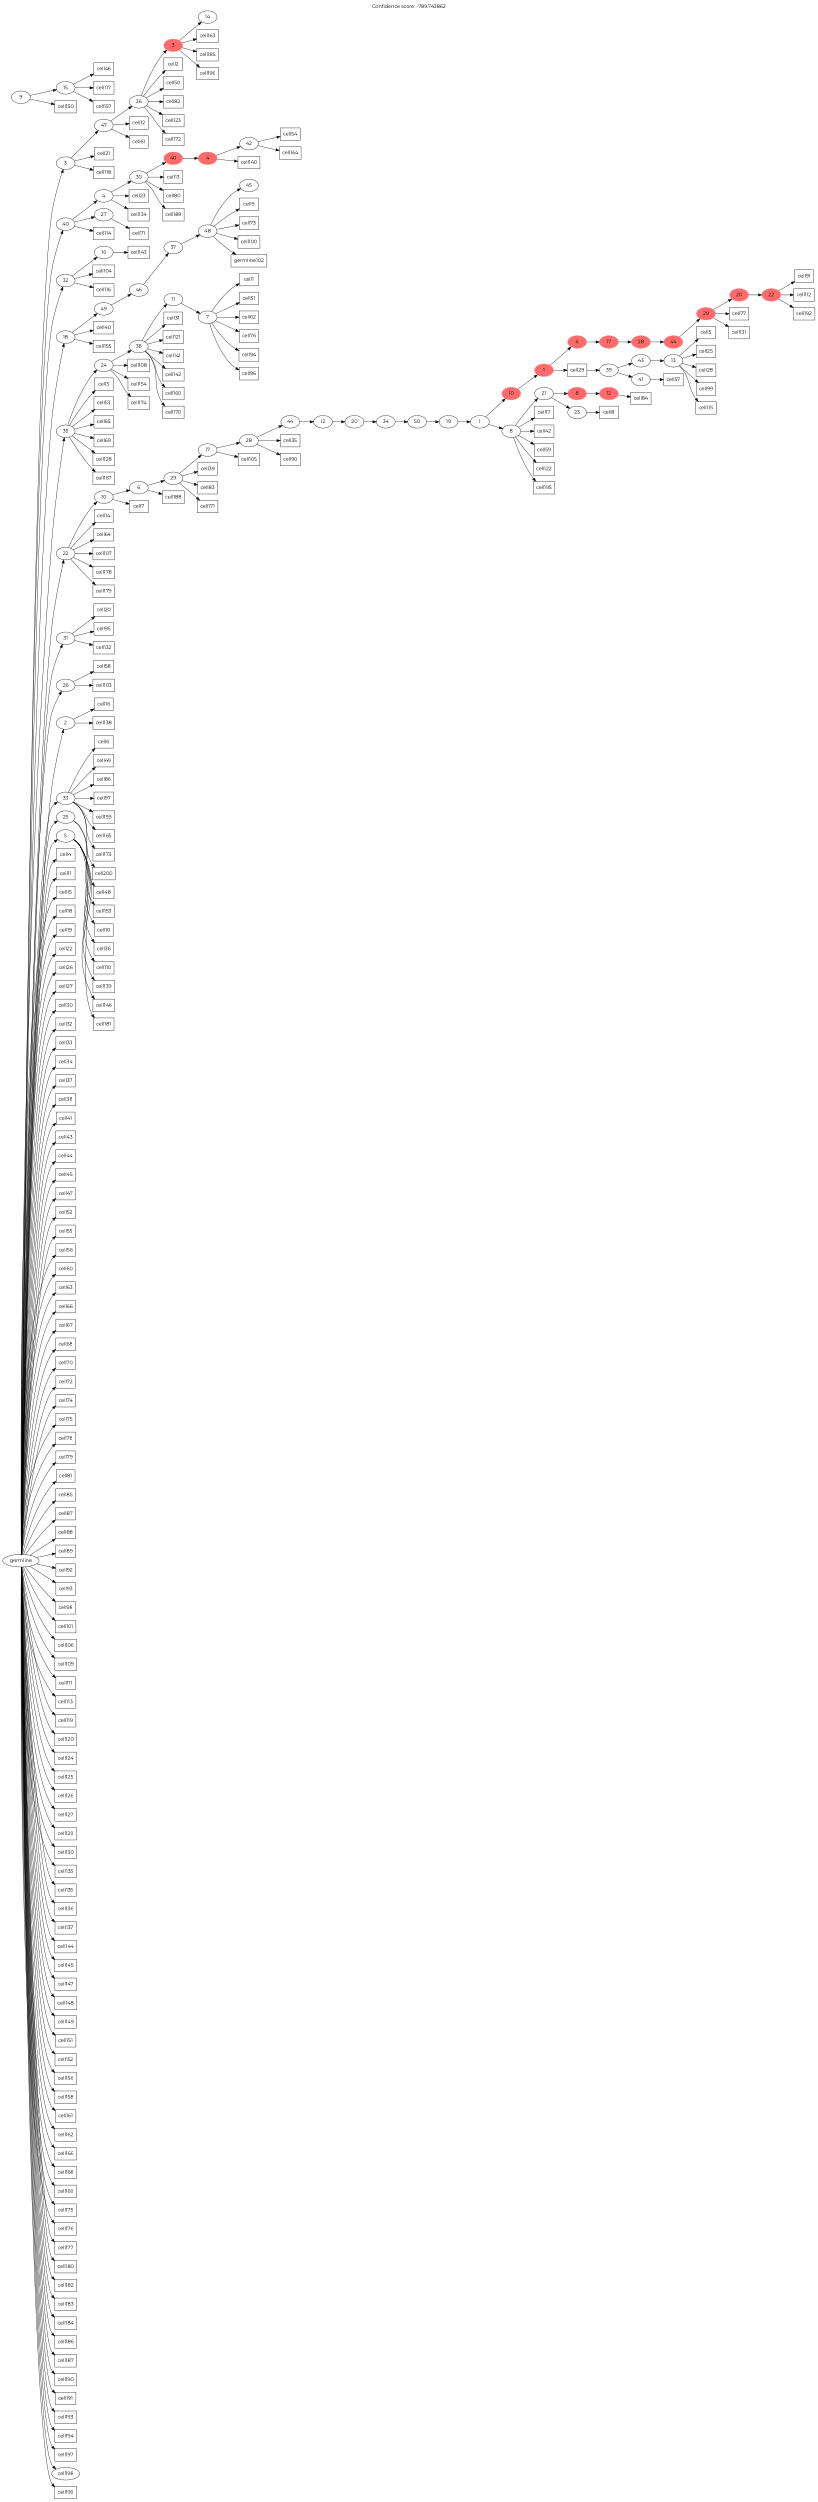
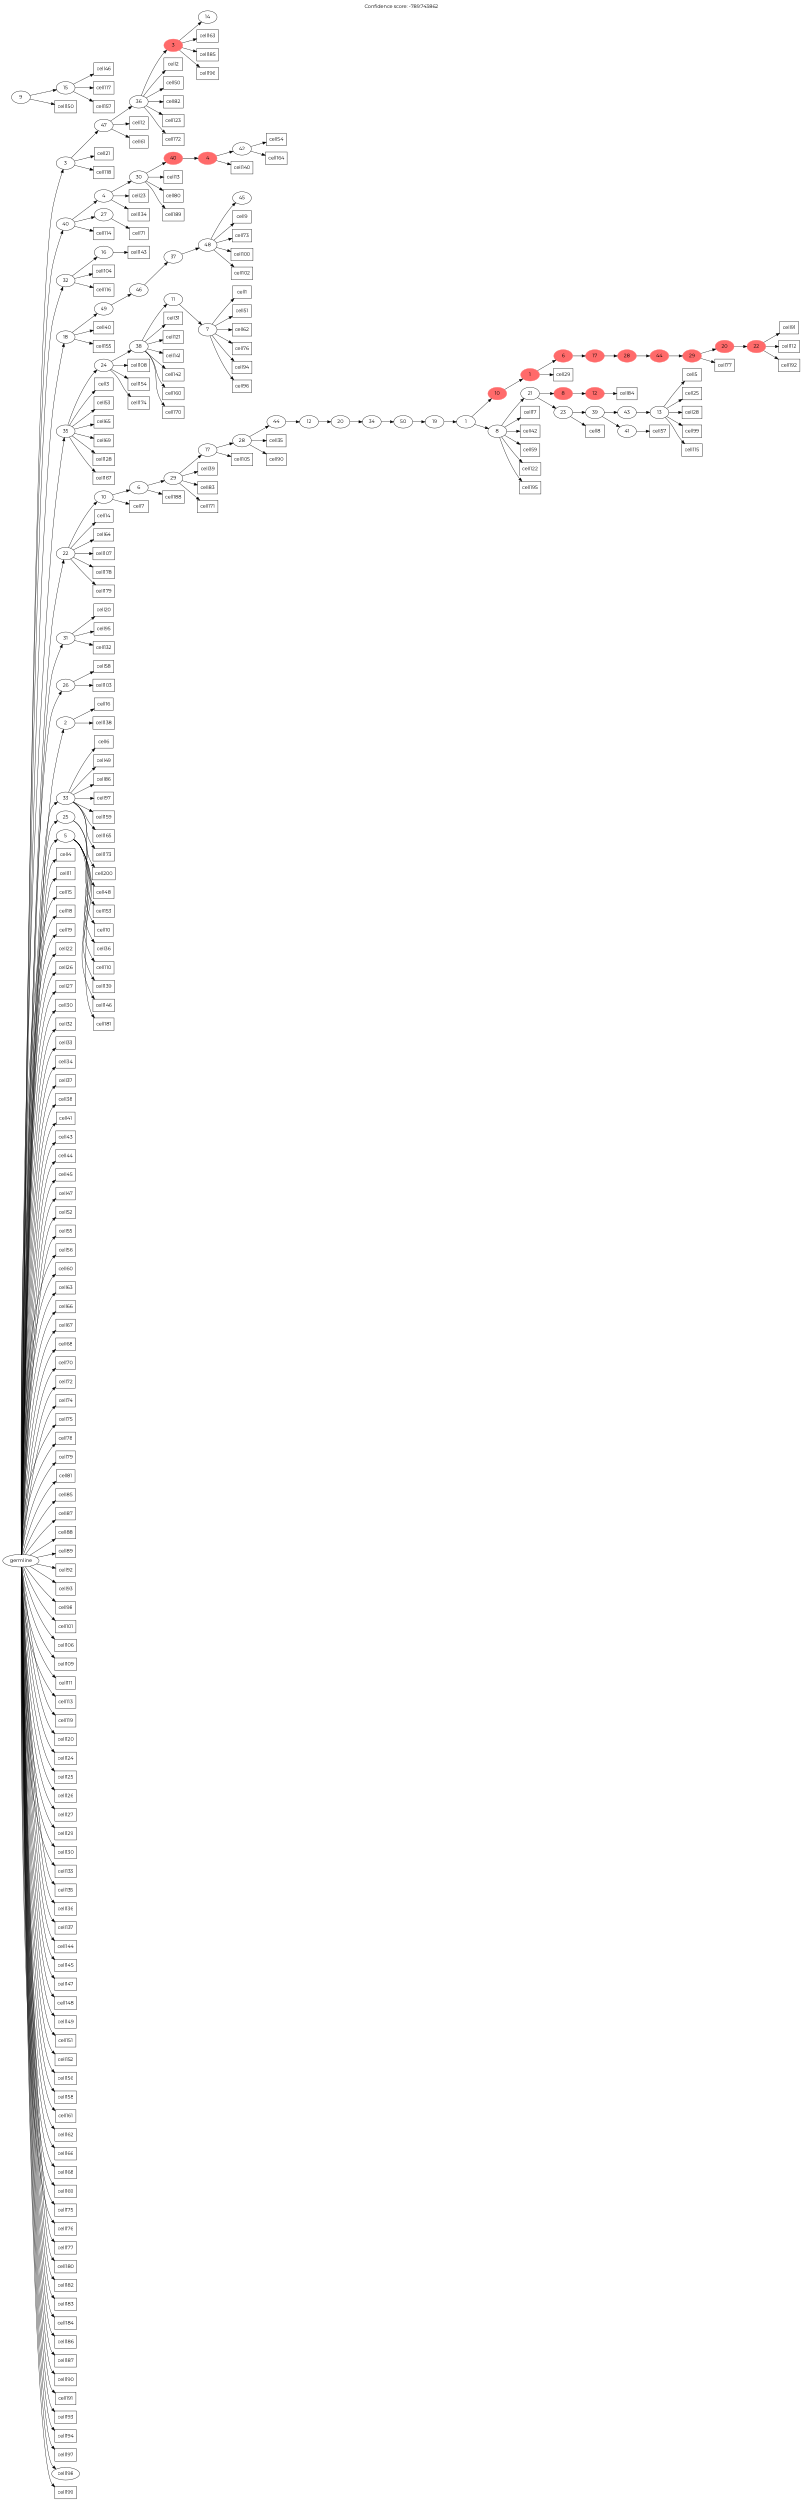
node "germline102": label "germline102" -> "cell102"
node "cell131": removed
edge "cell29" -> "39": now "23" -> "39"
